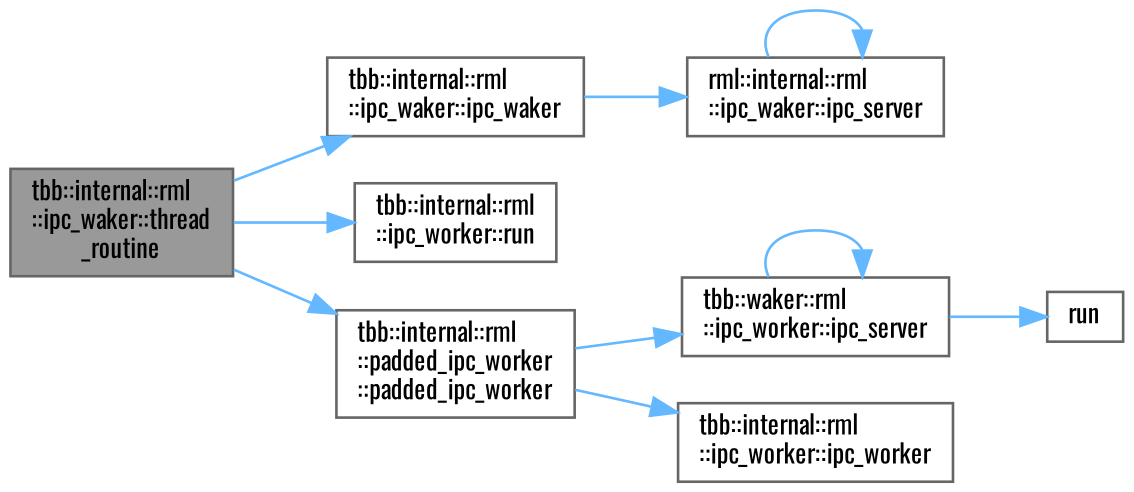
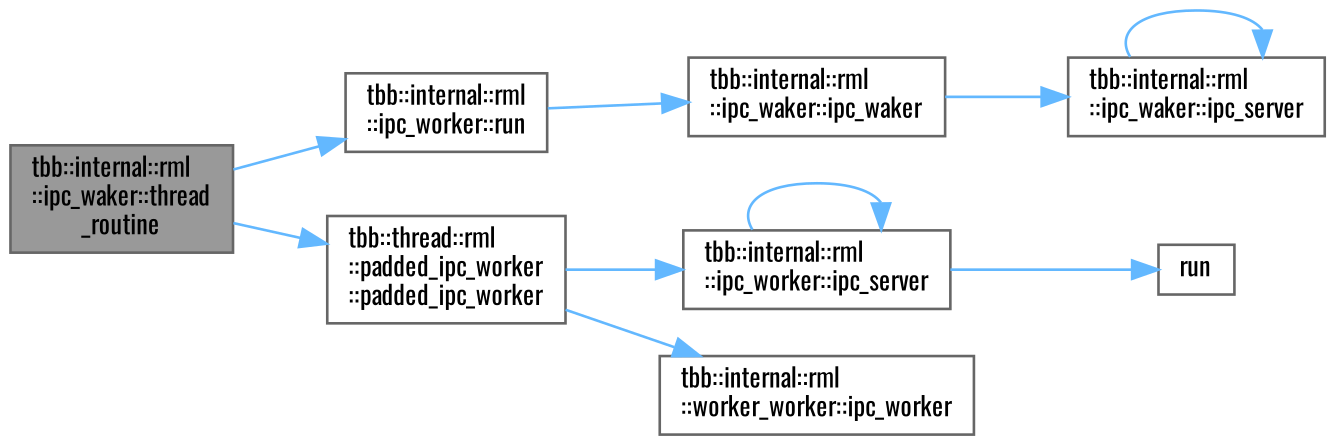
node "rml::internal::rml ::ipc_waker::ipc_server": label "rml::internal::rml ::ipc_waker::ipc_server" -> "tbb::internal::rml ::ipc_waker::ipc_server"
edge "tbb::internal::rml ::ipc_waker::thread _routine" -> "tbb::internal::rml ::ipc_waker::ipc_waker": now "tbb::internal::rml ::ipc_worker::run" -> "tbb::internal::rml ::ipc_waker::ipc_waker"
node "tbb::waker::rml ::ipc_worker::ipc_server": label "tbb::waker::rml ::ipc_worker::ipc_server" -> "tbb::internal::rml ::ipc_worker::ipc_server"
node "tbb::internal::rml ::padded_ipc_worker ::padded_ipc_worker": label "tbb::internal::rml ::padded_ipc_worker ::padded_ipc_worker" -> "tbb::thread::rml ::padded_ipc_worker ::padded_ipc_worker"
node "tbb::internal::rml ::ipc_worker::ipc_worker": label "tbb::internal::rml ::ipc_worker::ipc_worker" -> "tbb::internal::rml ::worker_worker::ipc_worker"
